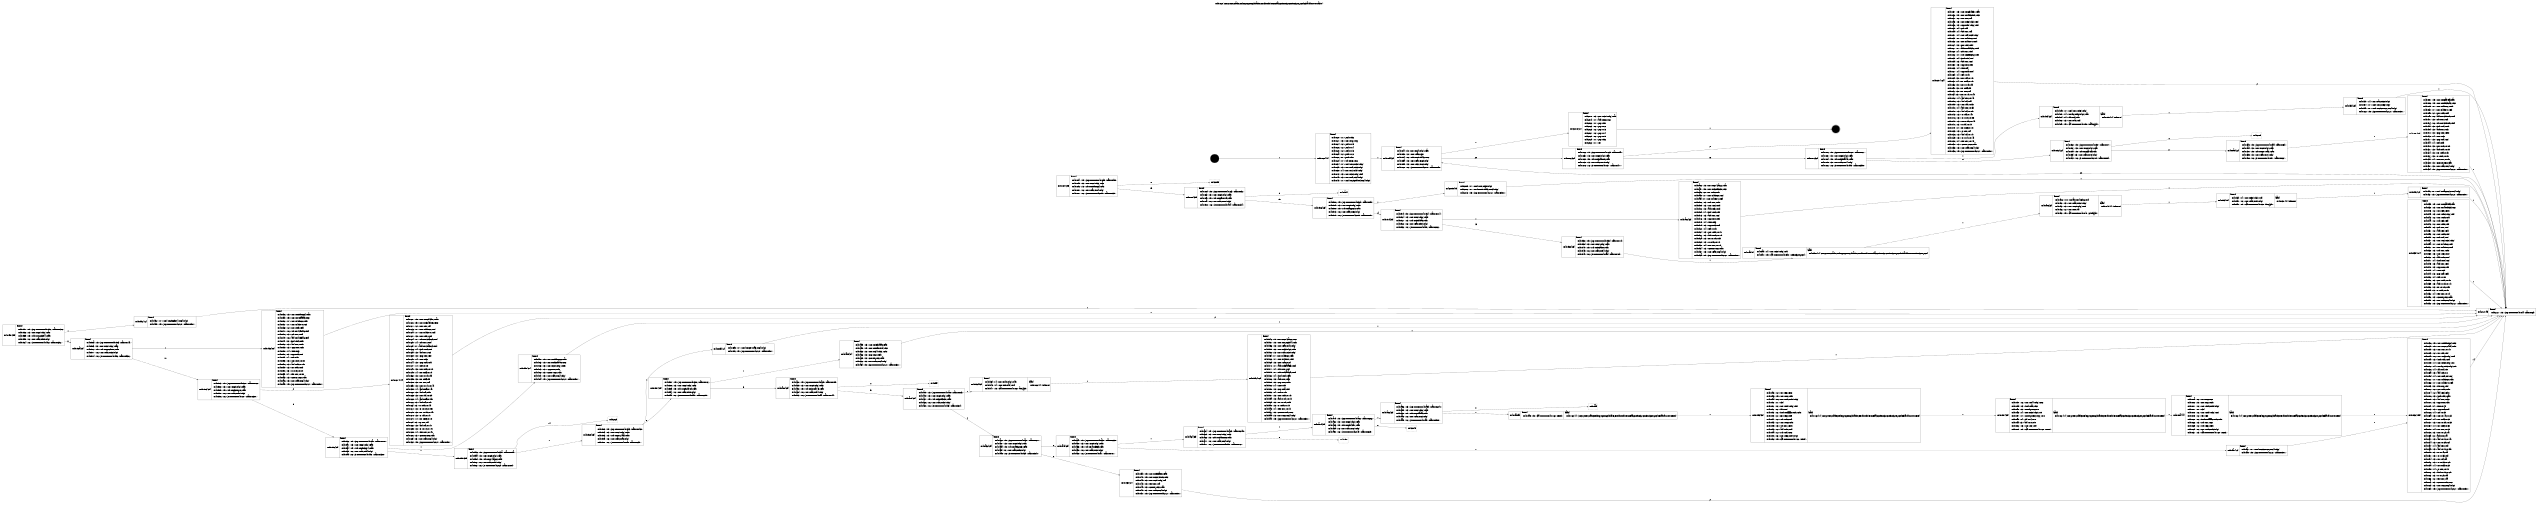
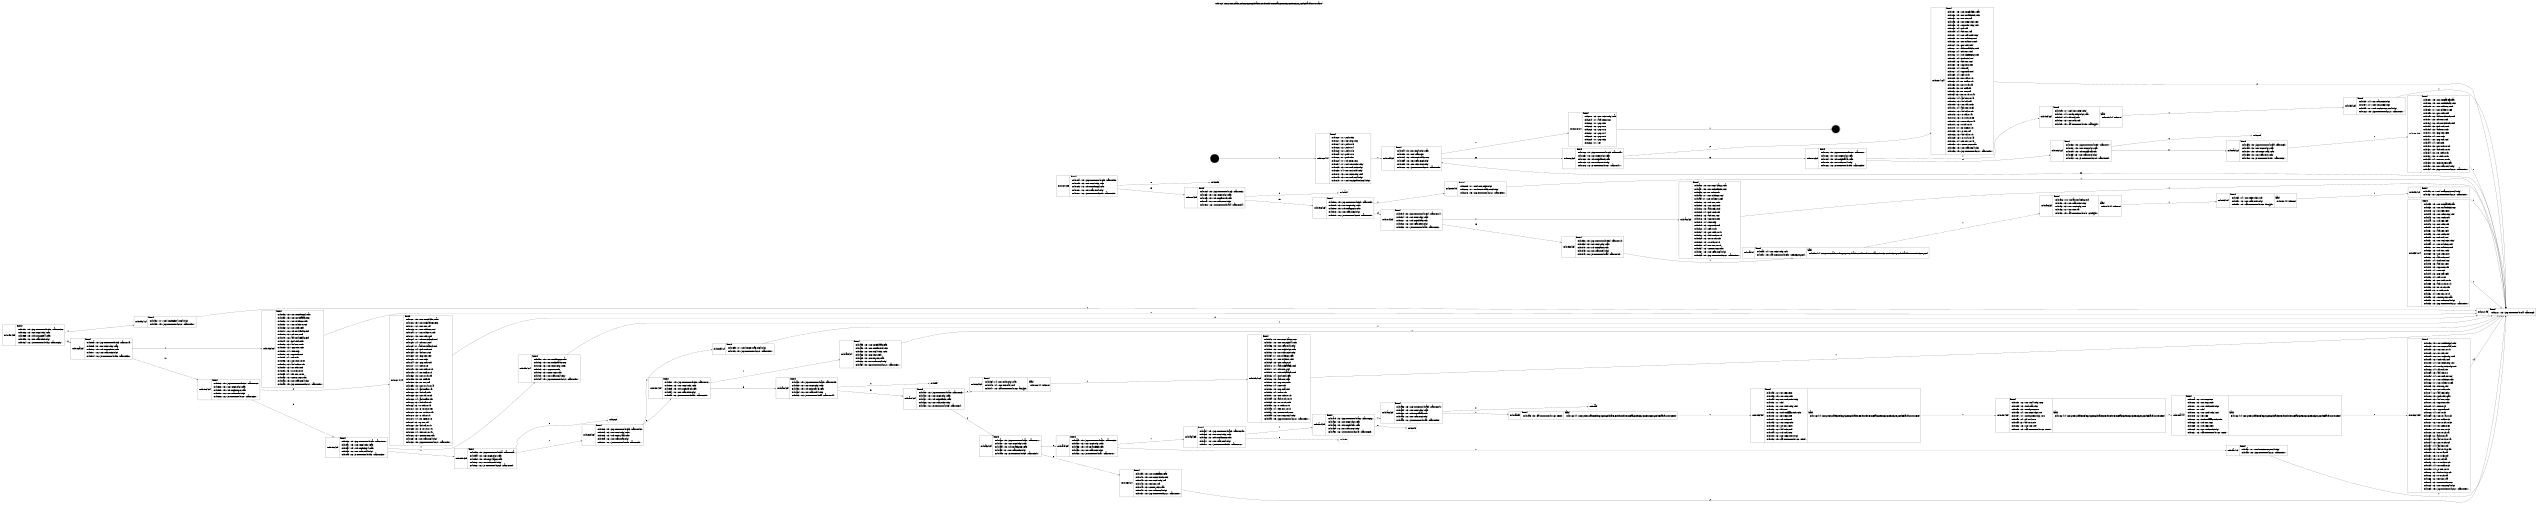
edge "0x4019b5 [25]" -> "0x40202d": label " 14" -> " 0"
edge "0x401fa1 [12]" -> "0x401e36 [159]": now "0x401fa1 [12]" -> "0x402121 [5]"
